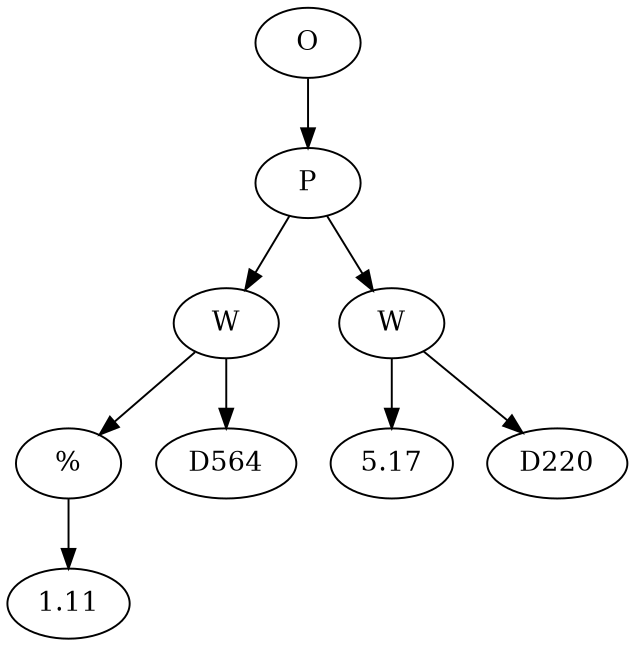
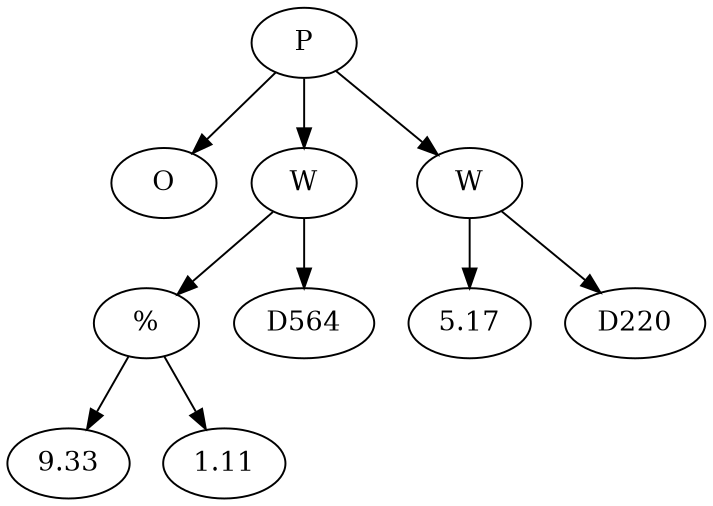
edge "O" -> "P": reversed
node "9.33": added
